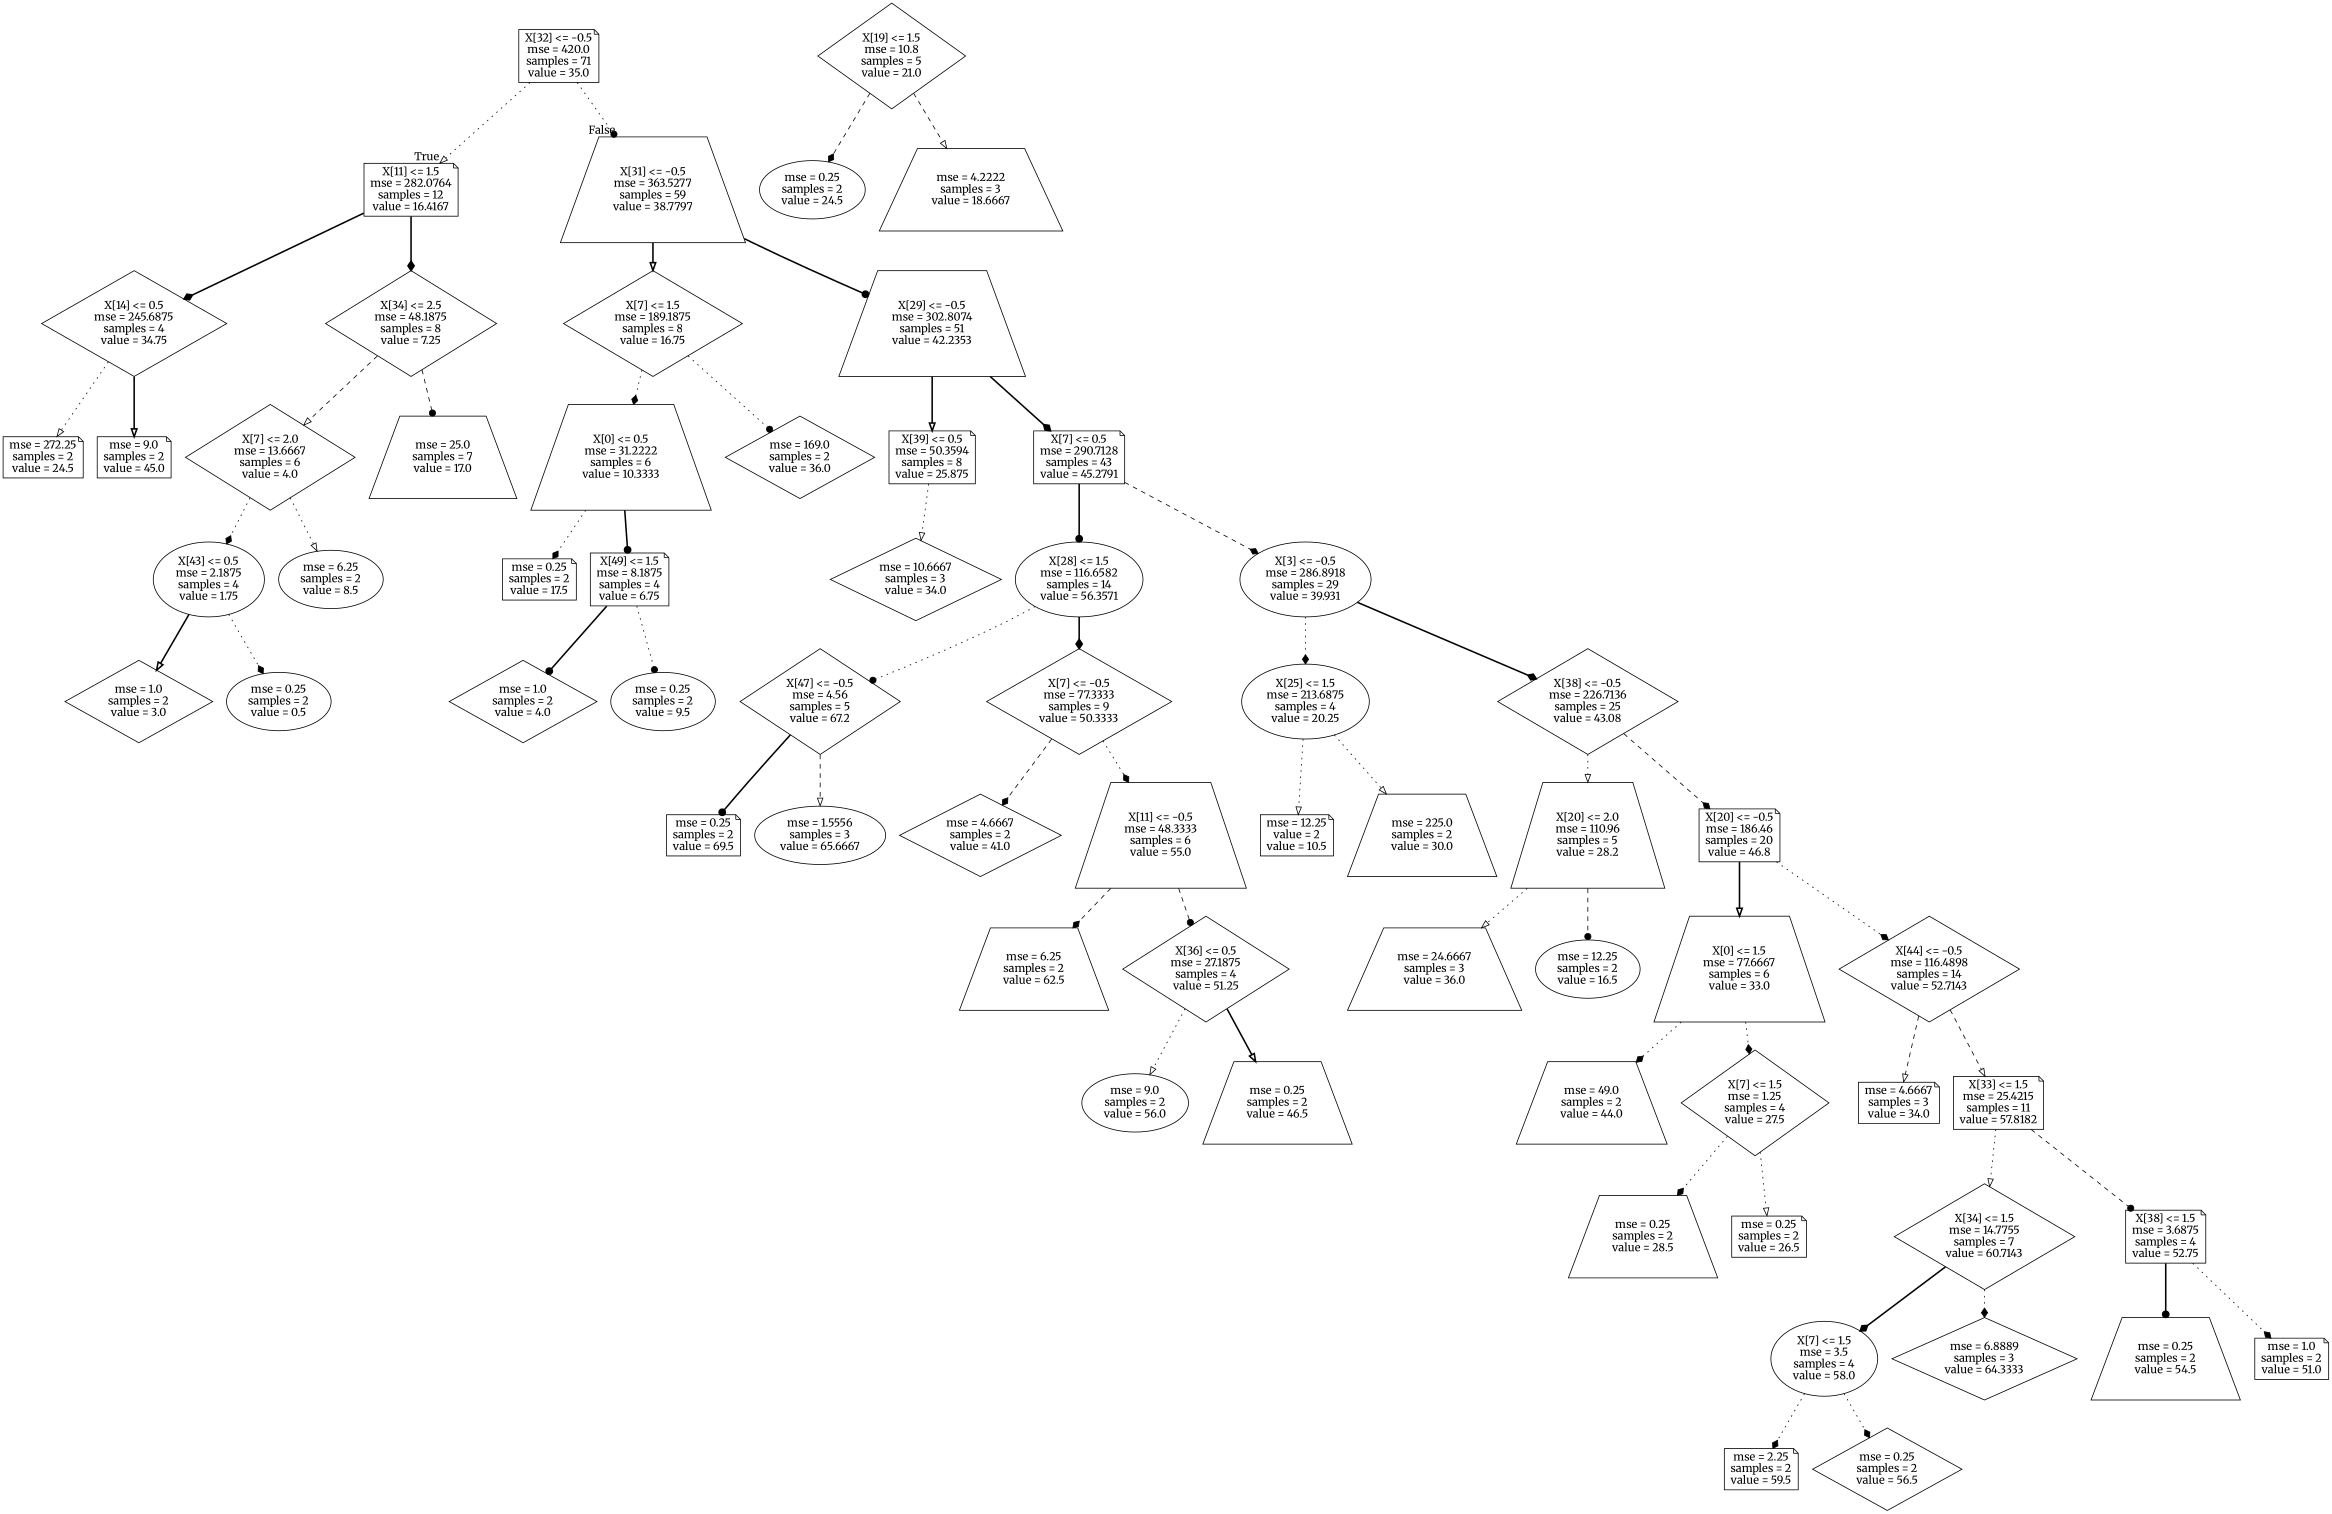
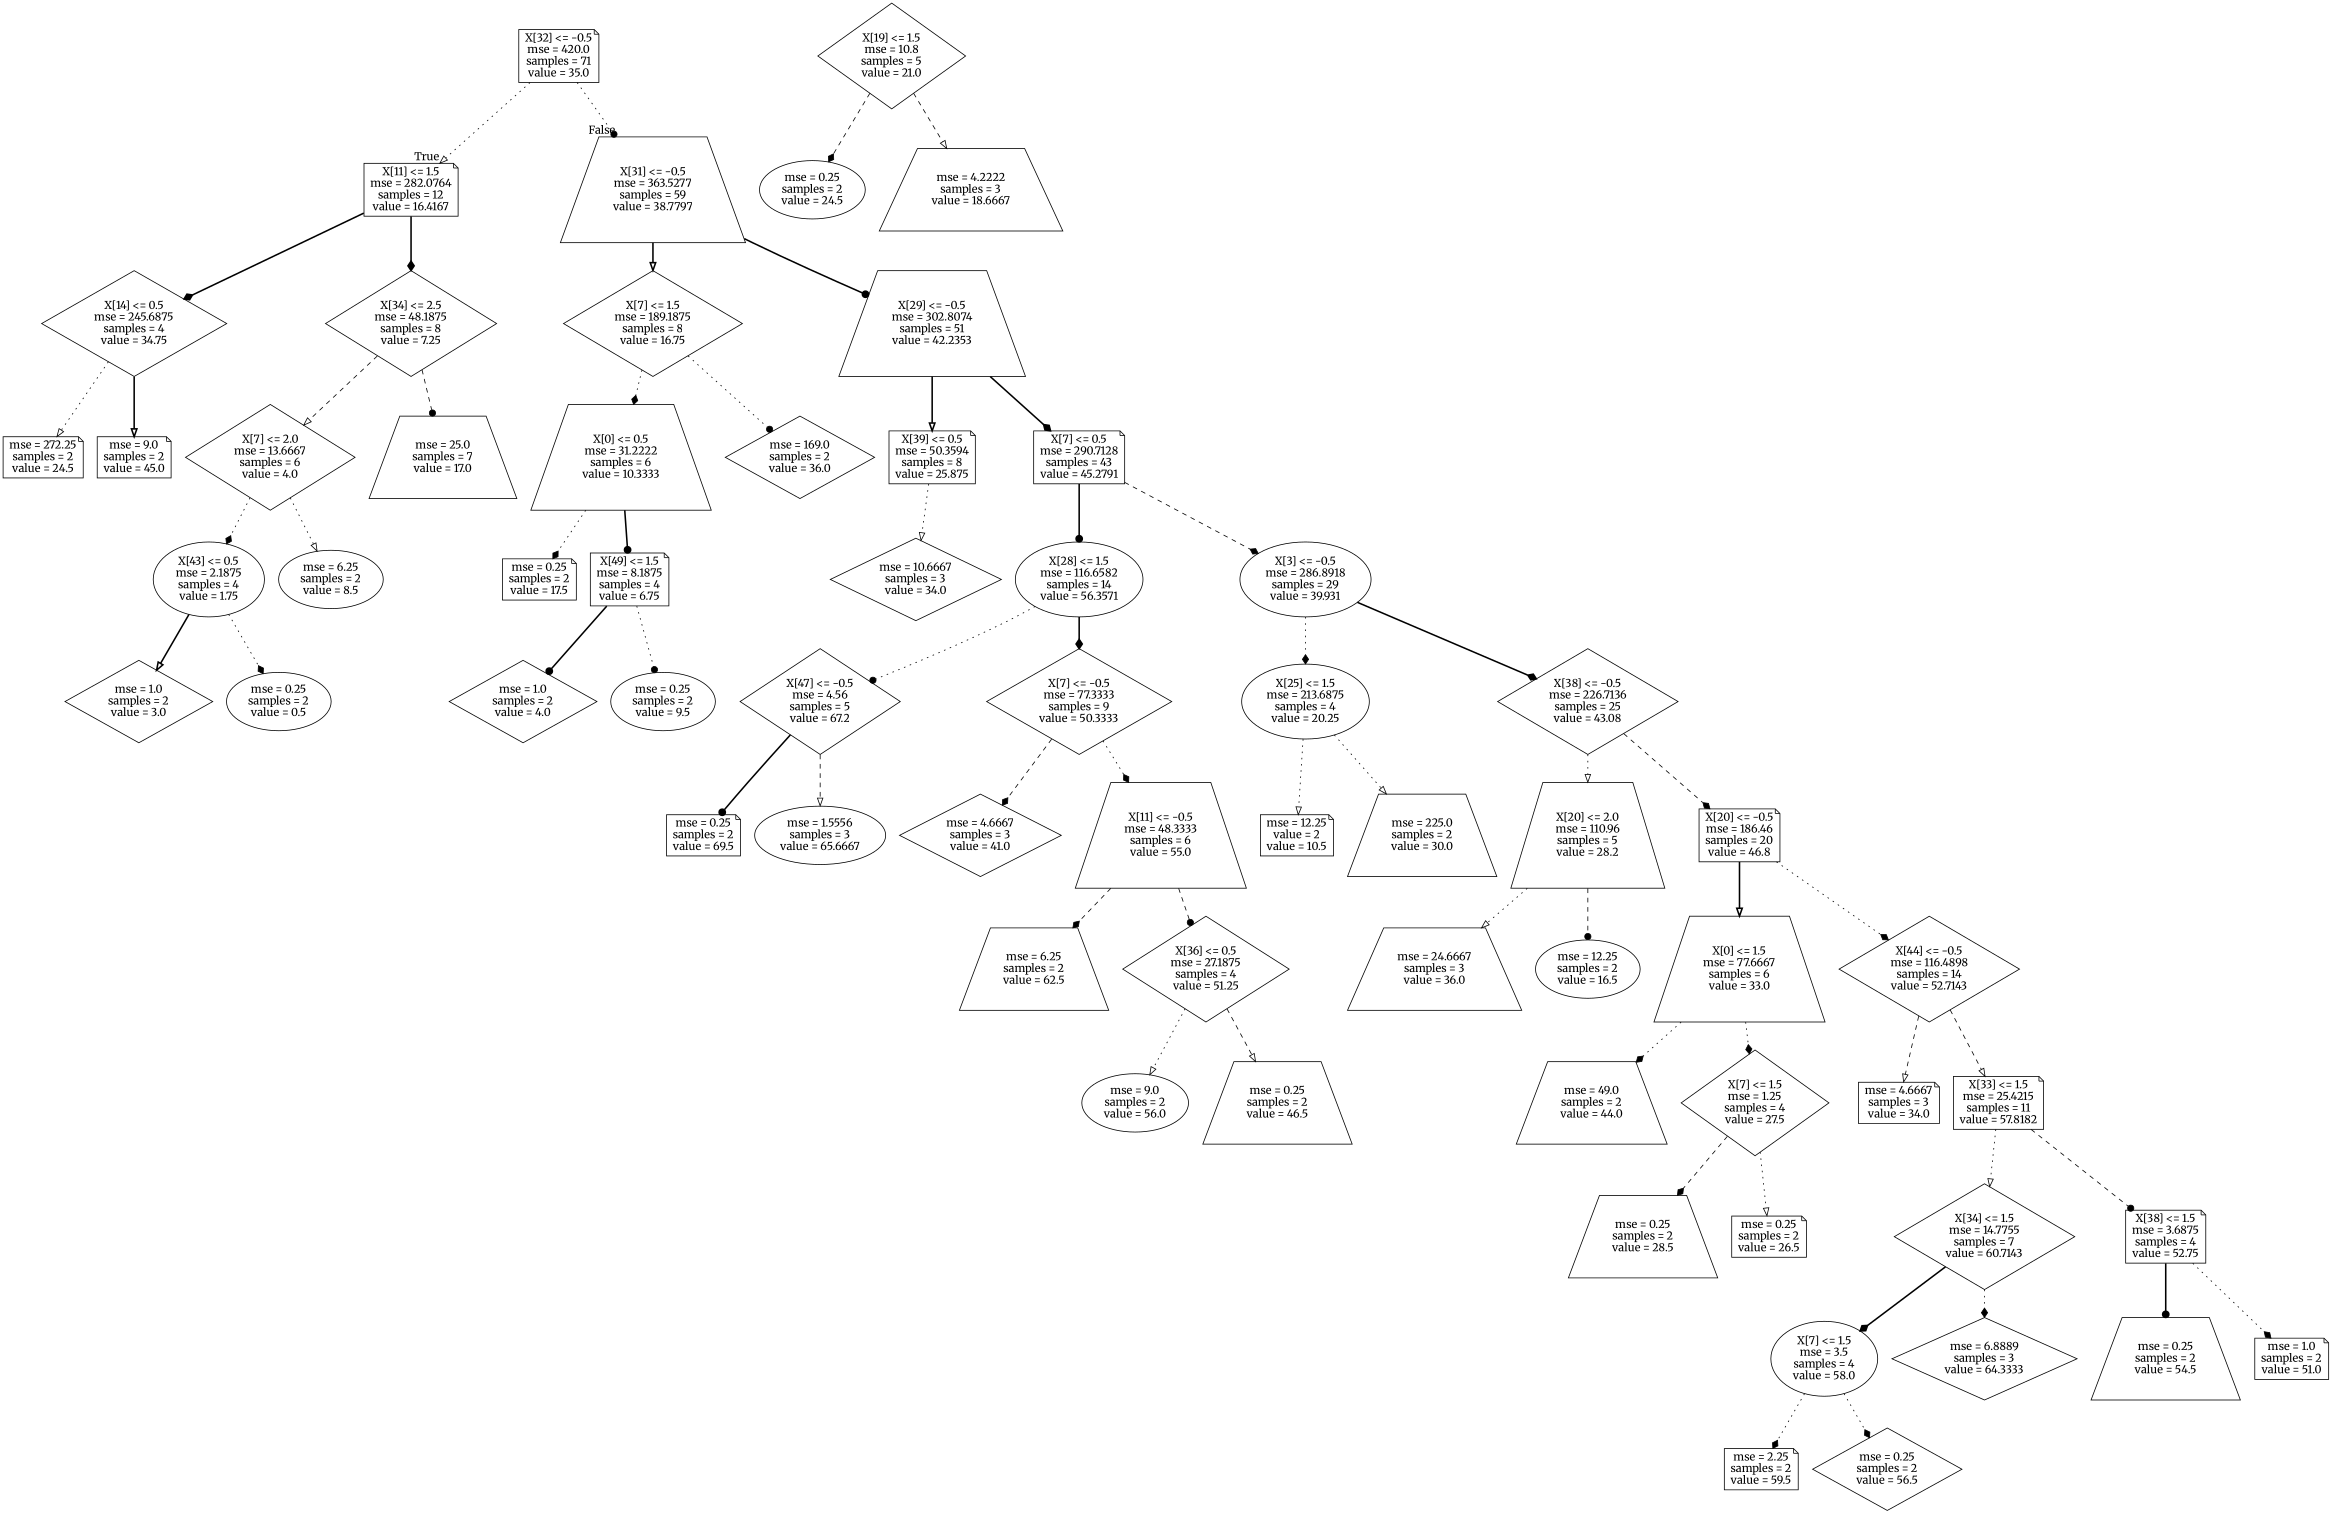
node "mse = 4.6667 samples = 2 value = 41.0": label "mse = 4.6667 samples = 2 value = 41.0" -> "mse = 4.6667 samples = 3 value = 41.0"
edge "X[36] <= 0.5 mse = 27.1875 samples = 4 value = 51.25" -> "mse = 0.25 samples = 2 value = 46.5": style bold -> dashed
edge "X[7] <= 1.5 mse = 1.25 samples = 4 value = 27.5" -> "mse = 0.25 samples = 2 value = 28.5": style dotted -> dashed
